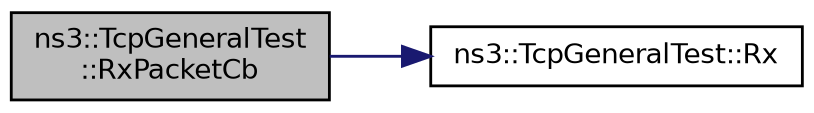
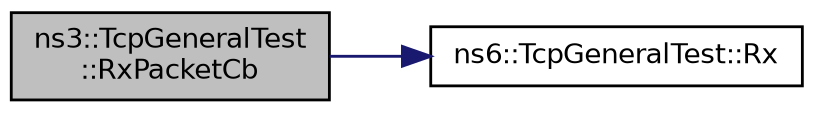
node "ns3::TcpGeneralTest::Rx": label "ns3::TcpGeneralTest::Rx" -> "ns6::TcpGeneralTest::Rx"
